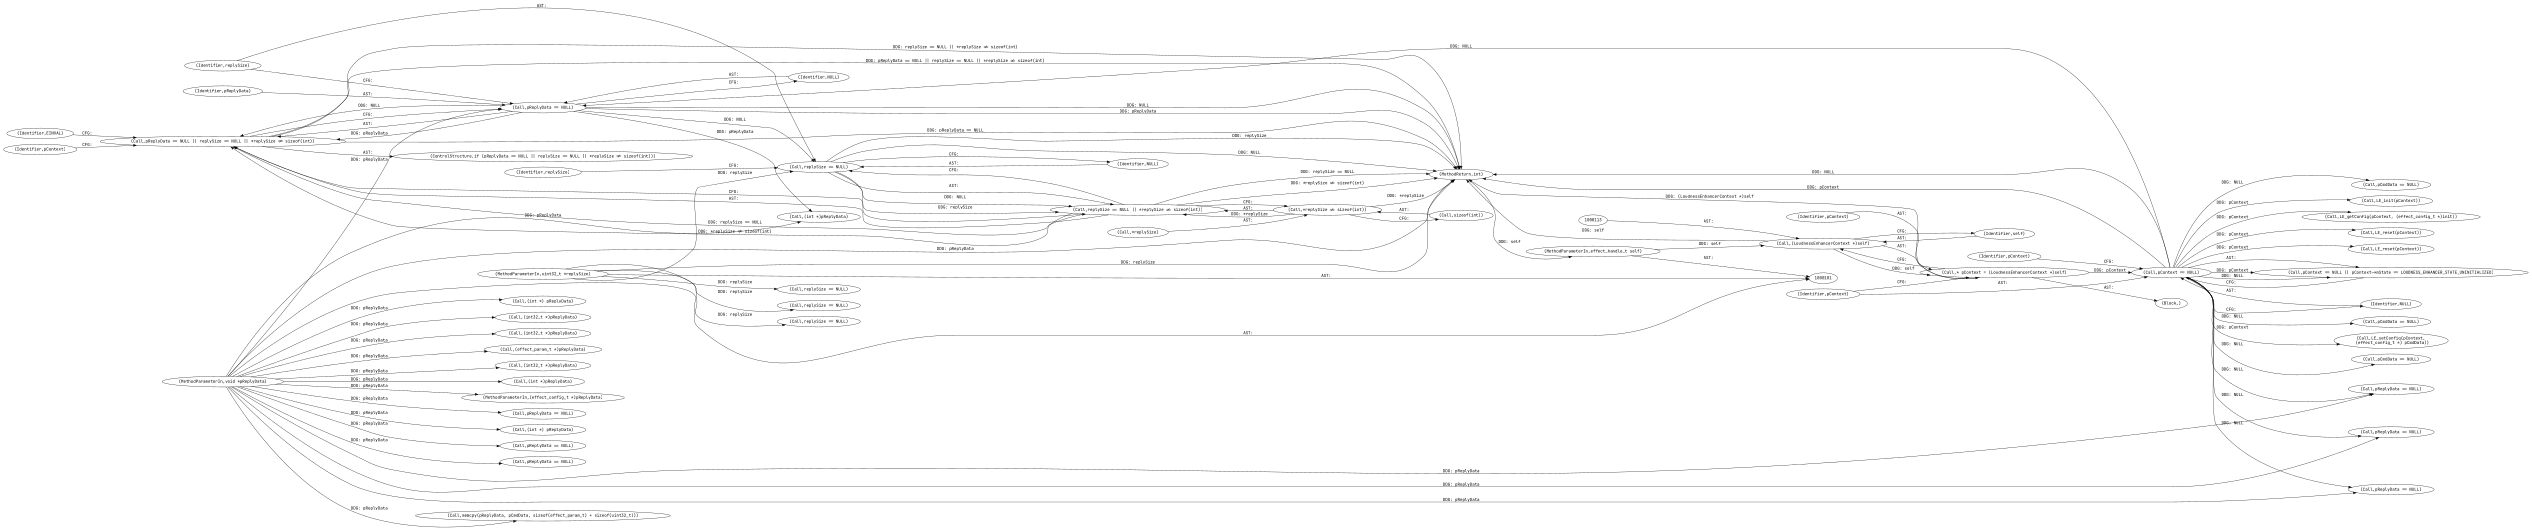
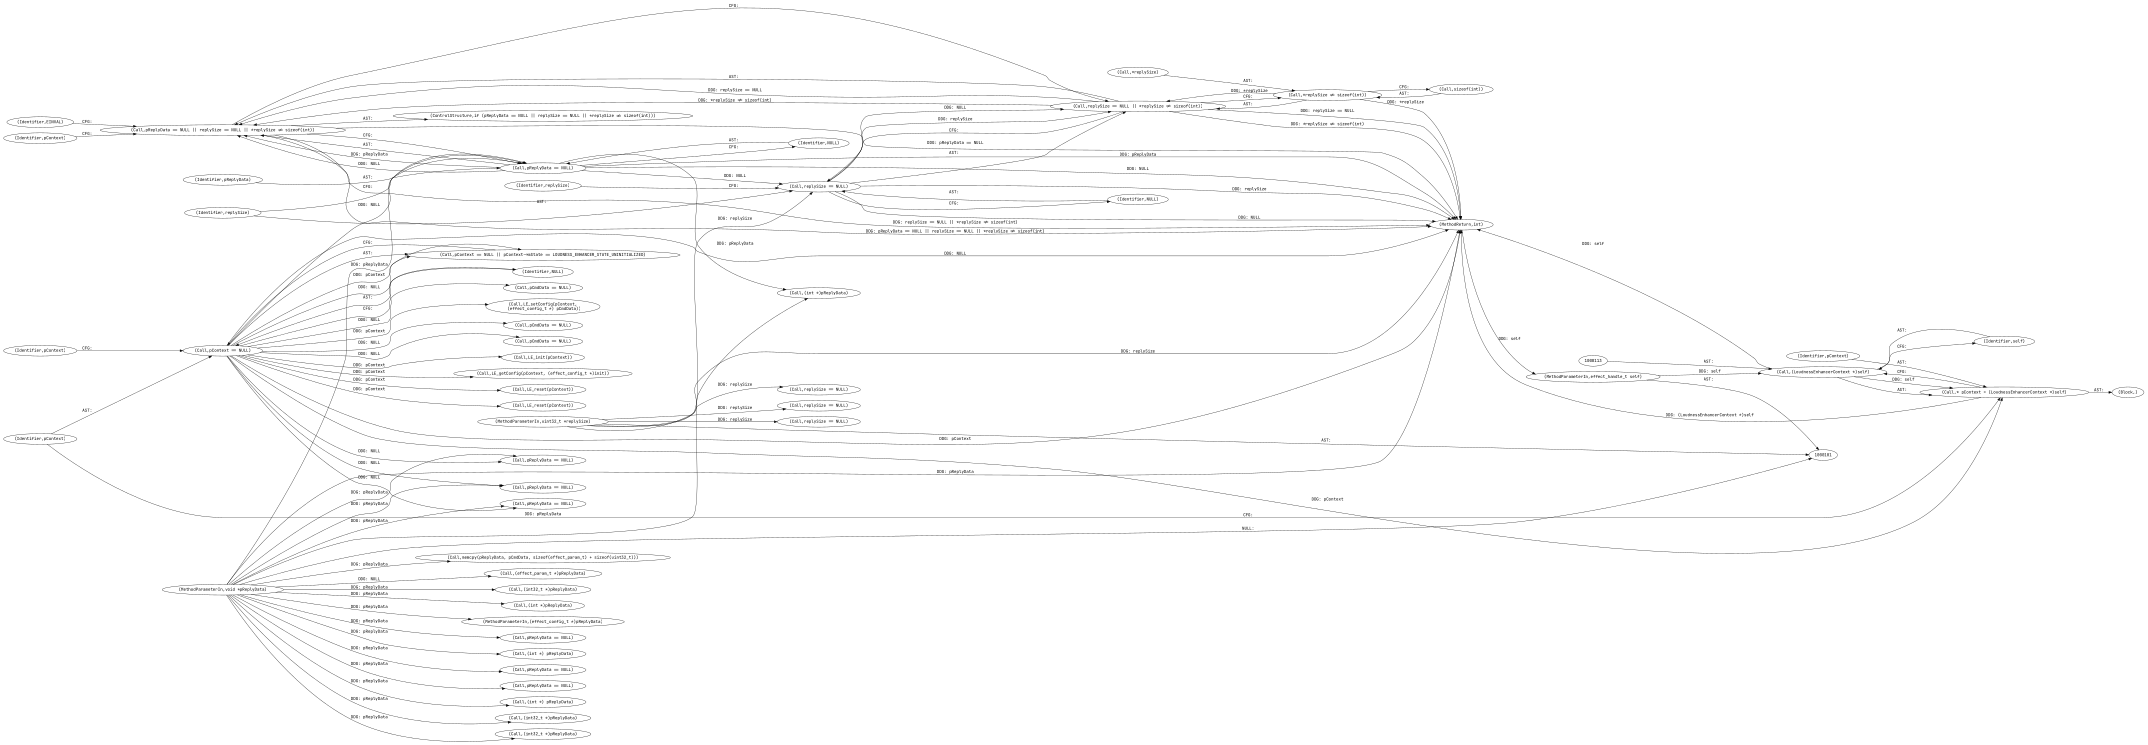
edge "(Call,* pContext = (LoudnessEnhancerContext *)self)" -> "(Call,pContext == NULL)": reversed
edge "(MethodParameterIn,void *pReplyData)" -> "1000101": label "AST: " -> "NULL: "
edge "(MethodParameterIn,void *pReplyData)" -> "(Call,(effect_param_t *)pReplyData)": label "DDG: pReplyData" -> "DDG: NULL"
